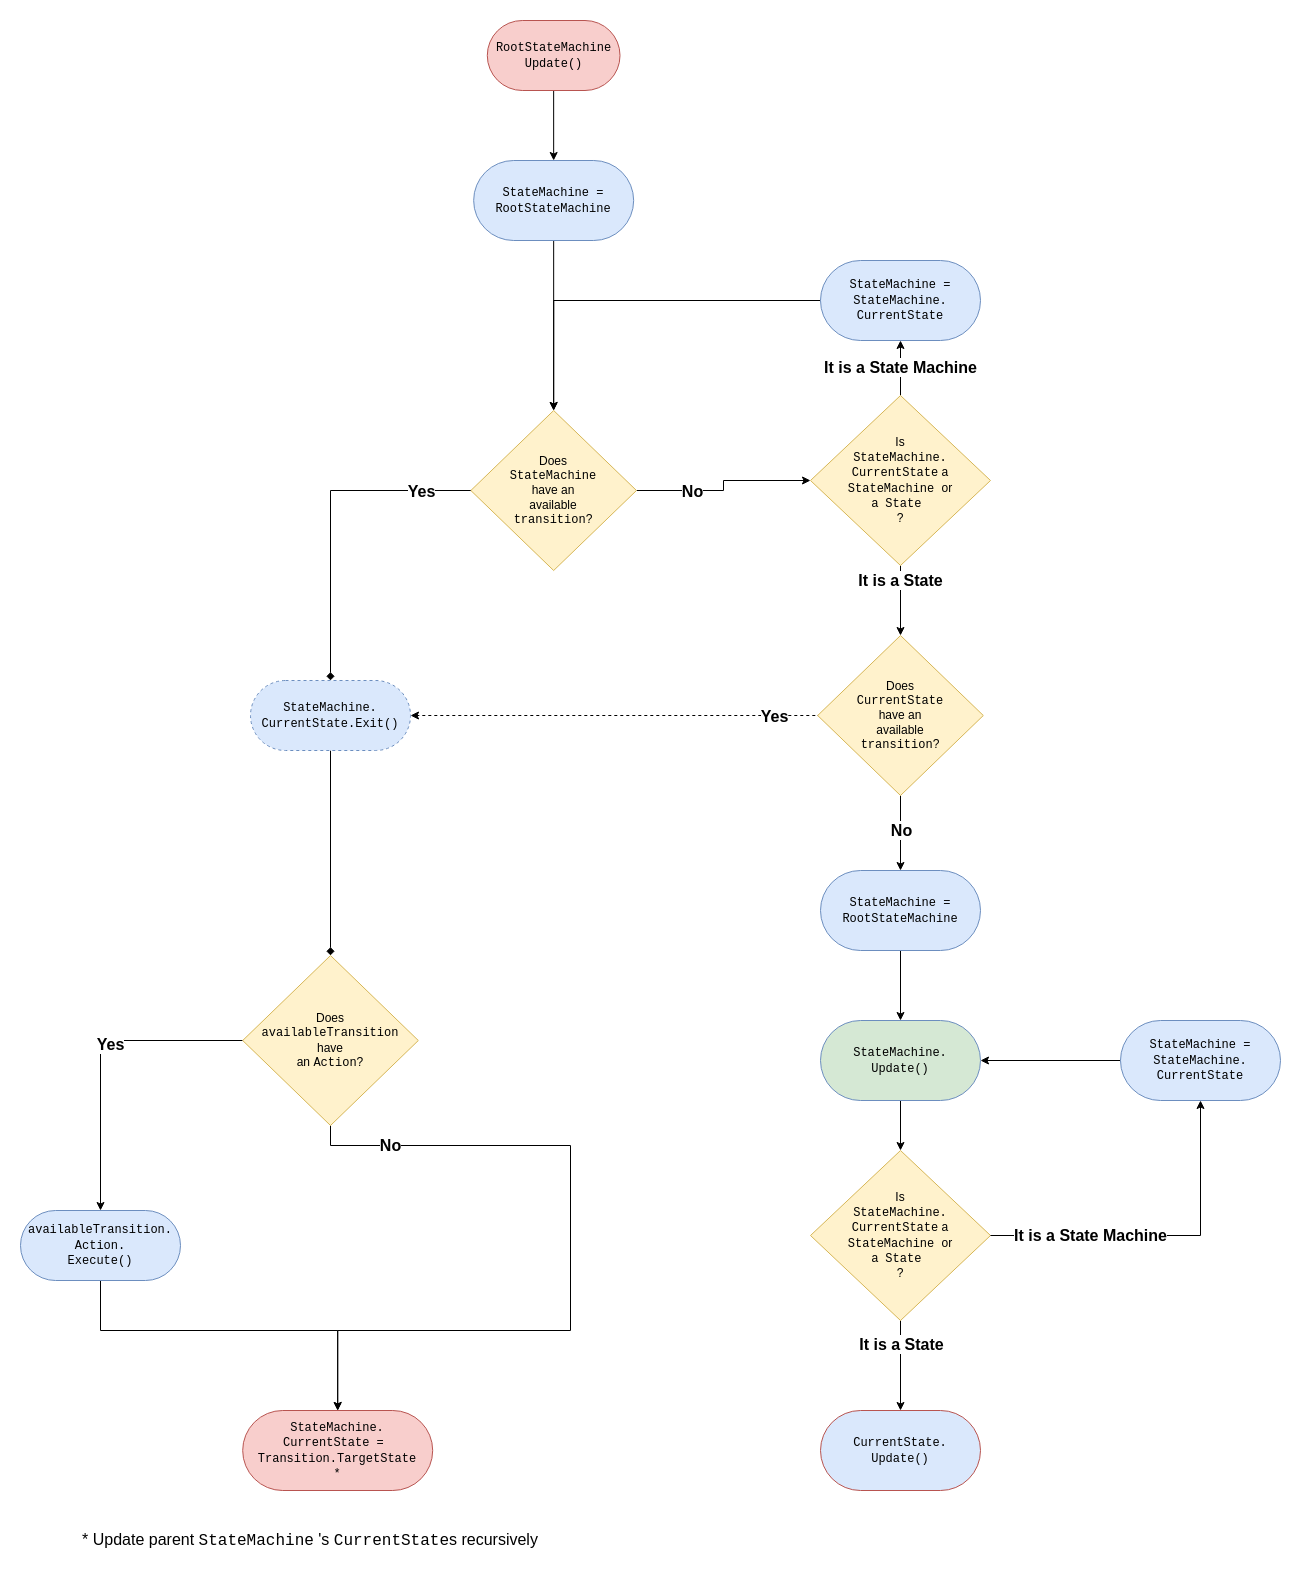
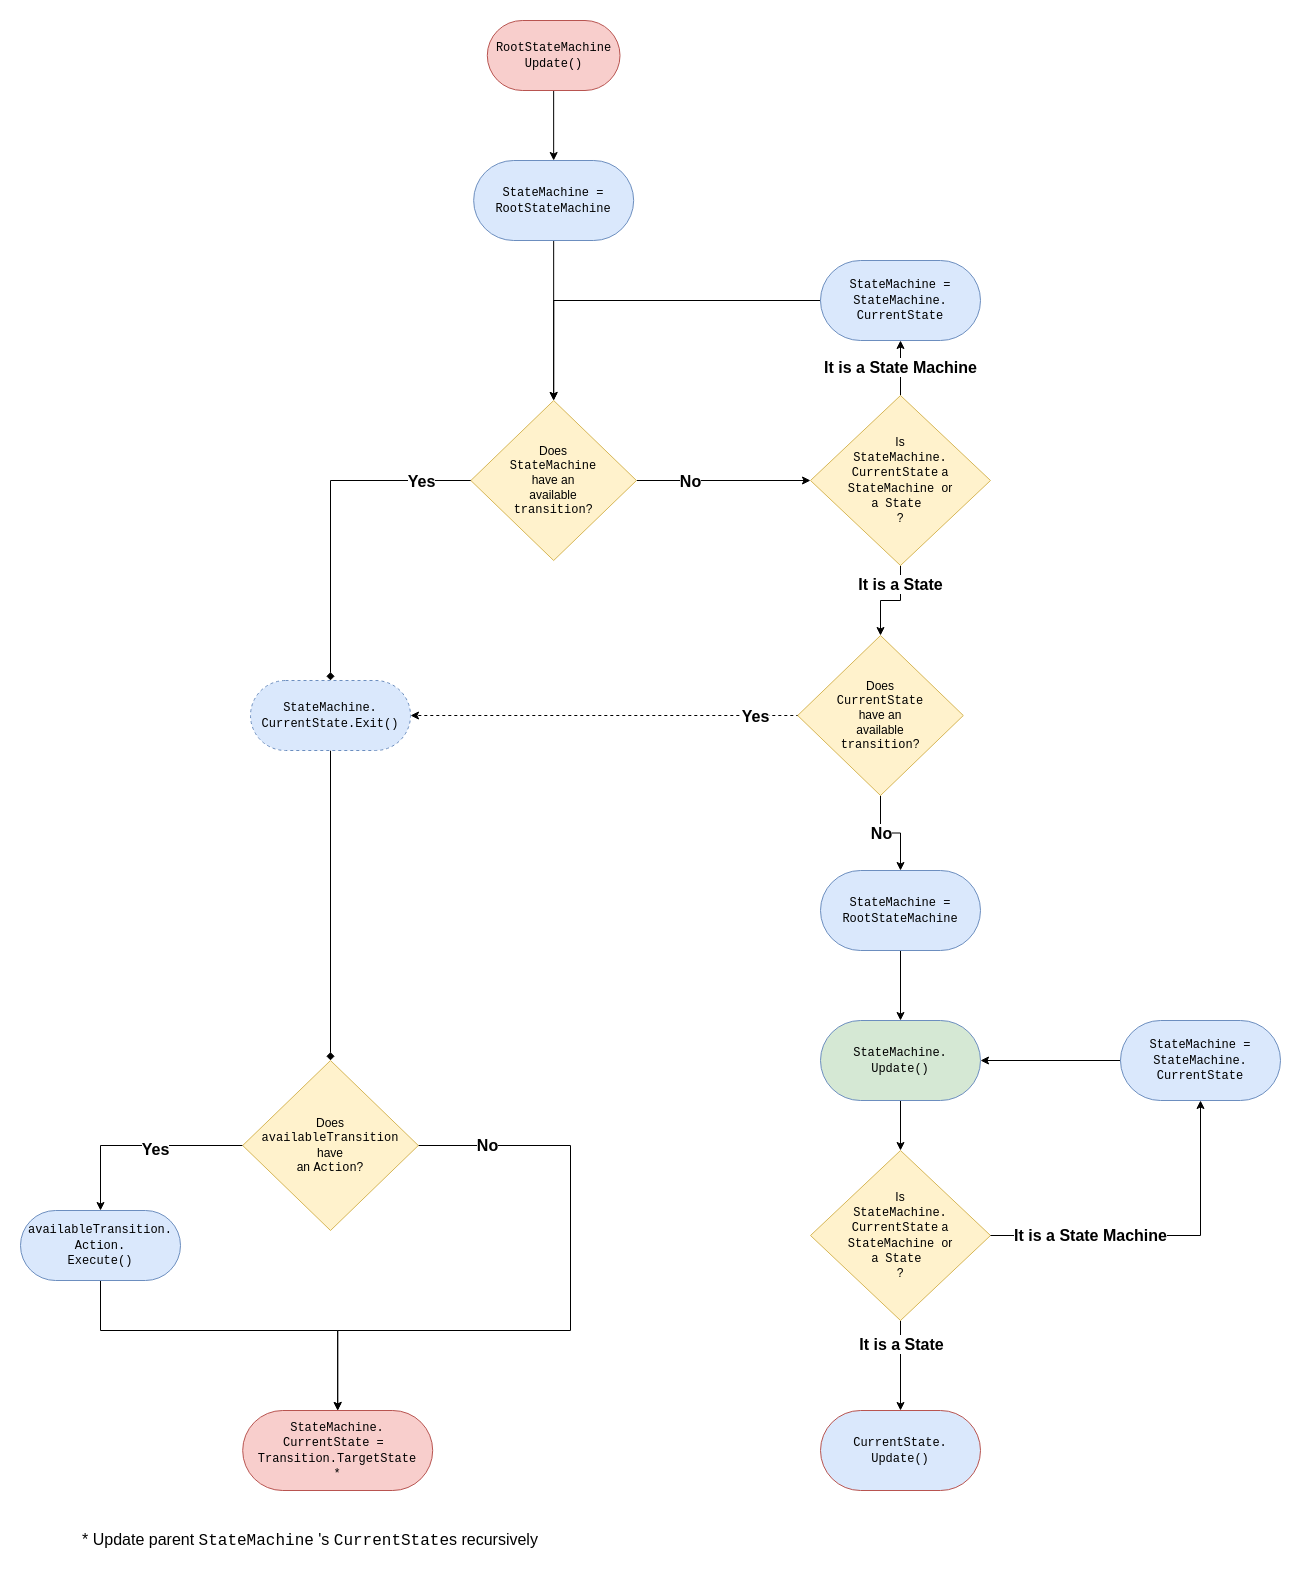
node "Does StateMachine have an available transition?": moved (554, 491) -> (554, 481)
node "Does CurrentState have an available transition?": moved (901, 716) -> (881, 716)
node "Does availableTransition have an Action?": moved (331, 1041) -> (331, 1146)
